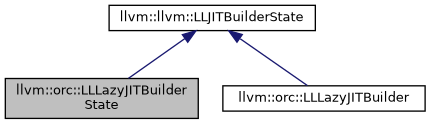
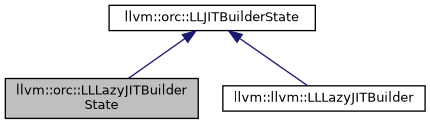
node "llvm::llvm::LLJITBuilderState": label "llvm::llvm::LLJITBuilderState" -> "llvm::orc::LLJITBuilderState"
node "llvm::orc::LLLazyJITBuilder": label "llvm::orc::LLLazyJITBuilder" -> "llvm::llvm::LLLazyJITBuilder"
